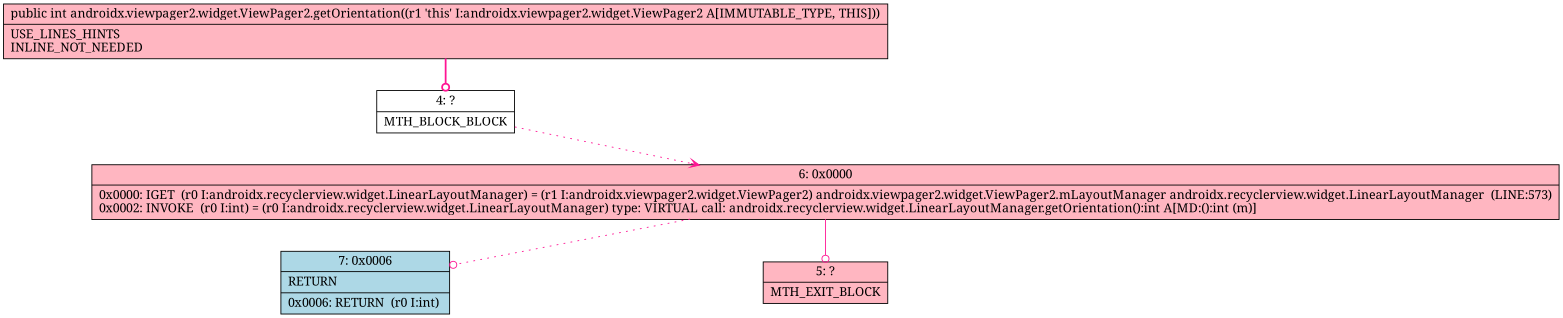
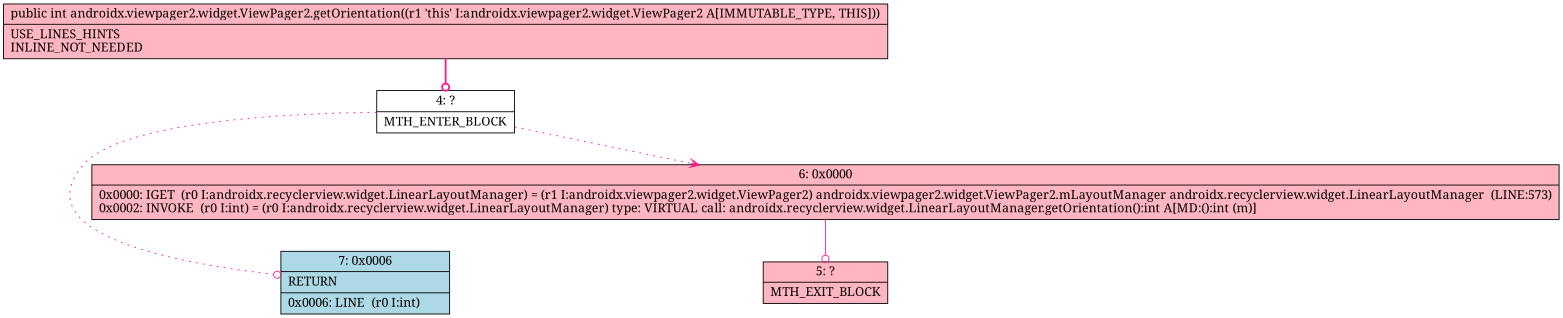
node "4: ?": text "MTH_BLOCK_BLOCK" -> "MTH_ENTER_BLOCK"
edge "6: 0x0000" -> "7: 0x0006": now "4: ?" -> "7: 0x0006"
node "7: 0x0006": text "0x0006: RETURN  (r0 I:int)" -> "0x0006: LINE  (r0 I:int)"
